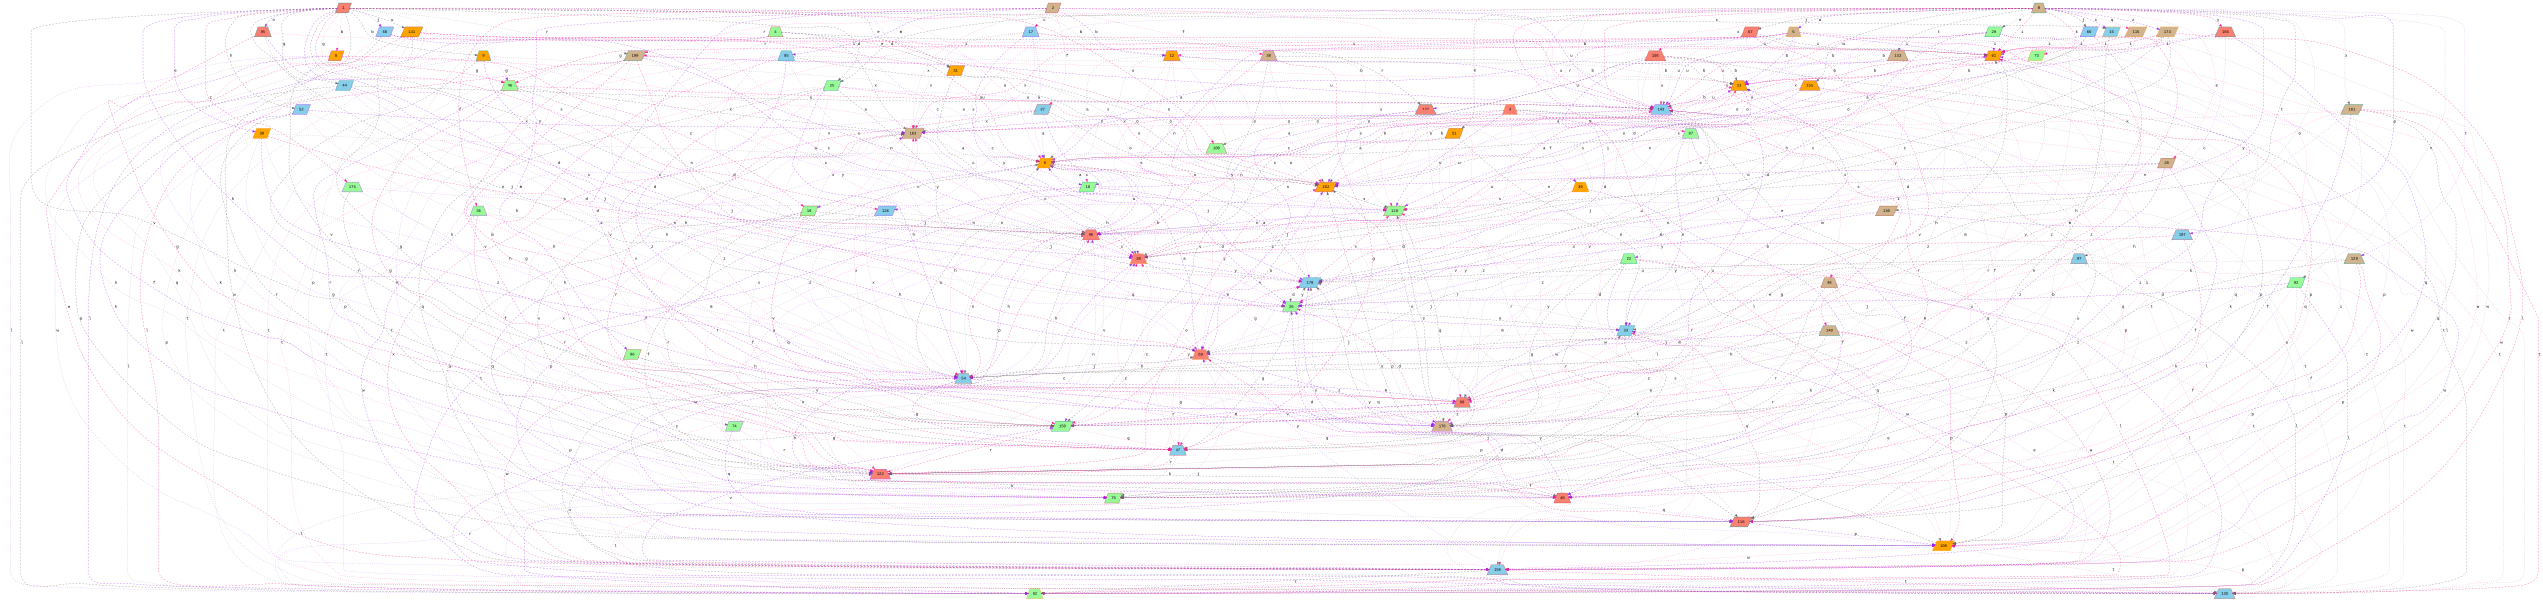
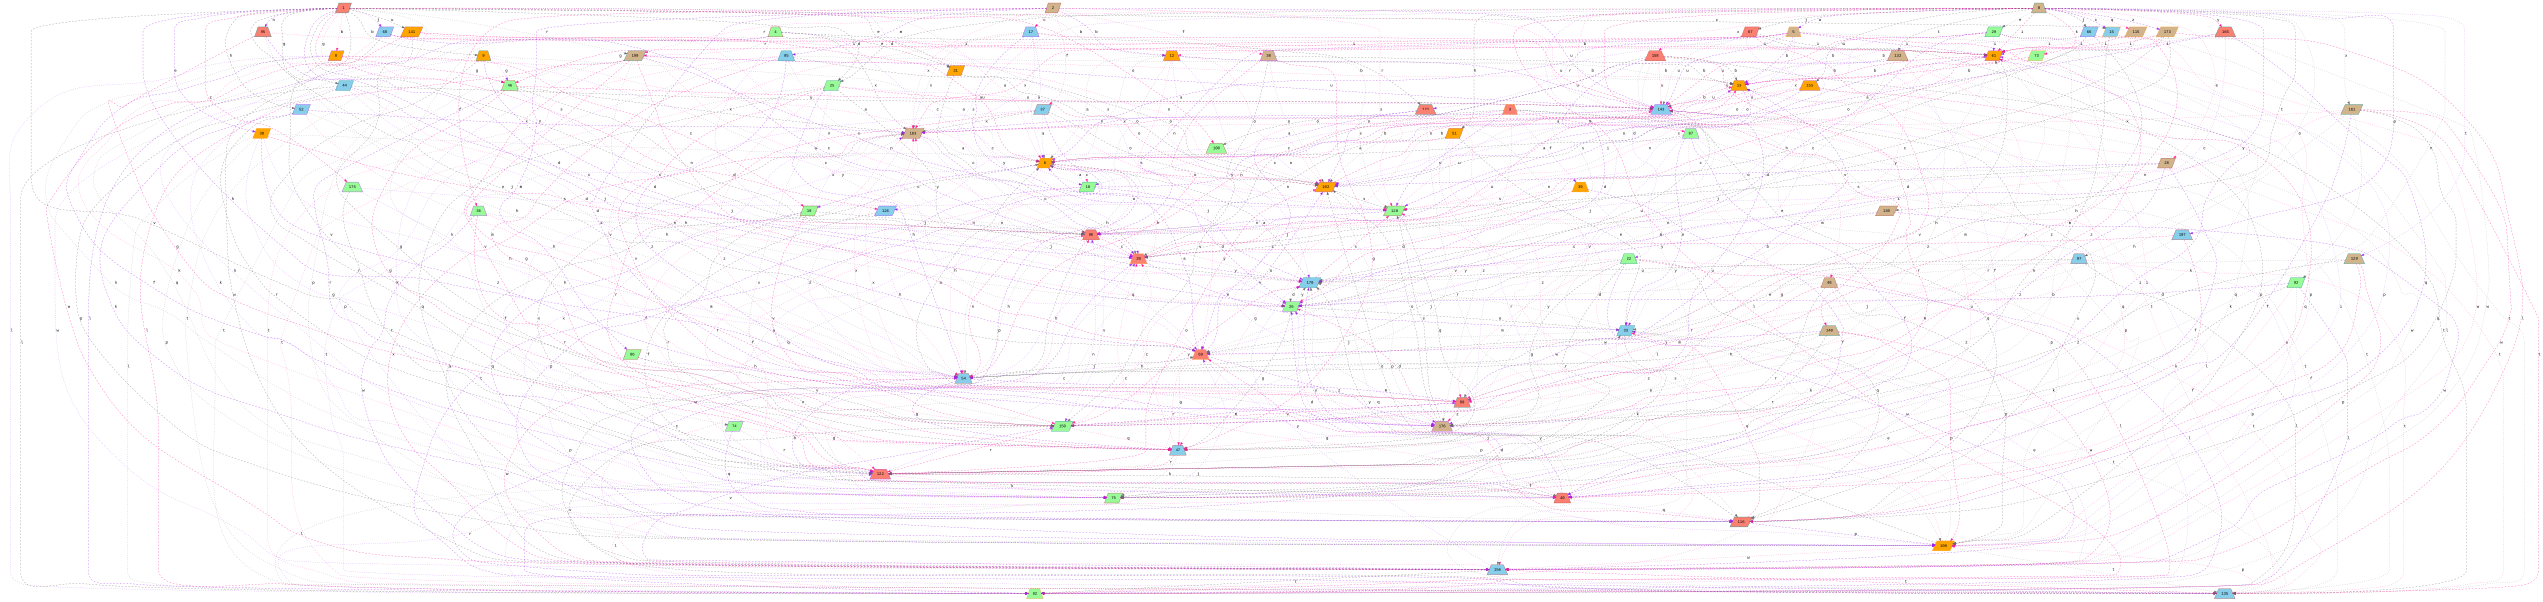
edge "141" -> "102": style dashed -> dotted
edge "87" -> "109": added, label "p"
edge "87" -> "82": color gray40 -> purple
